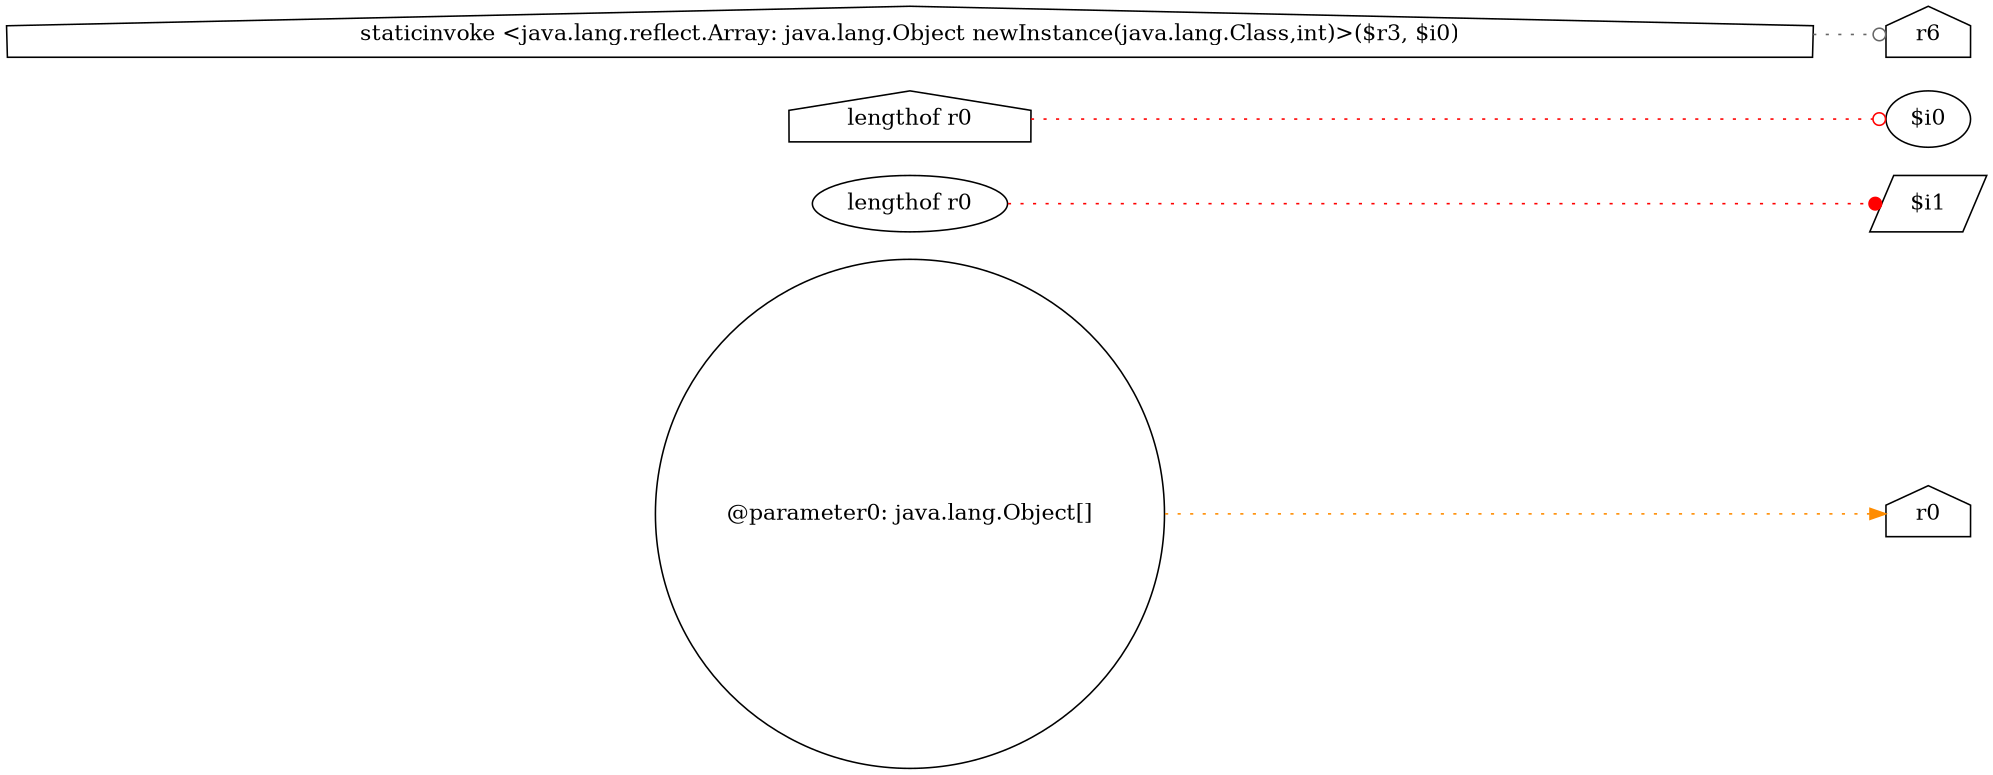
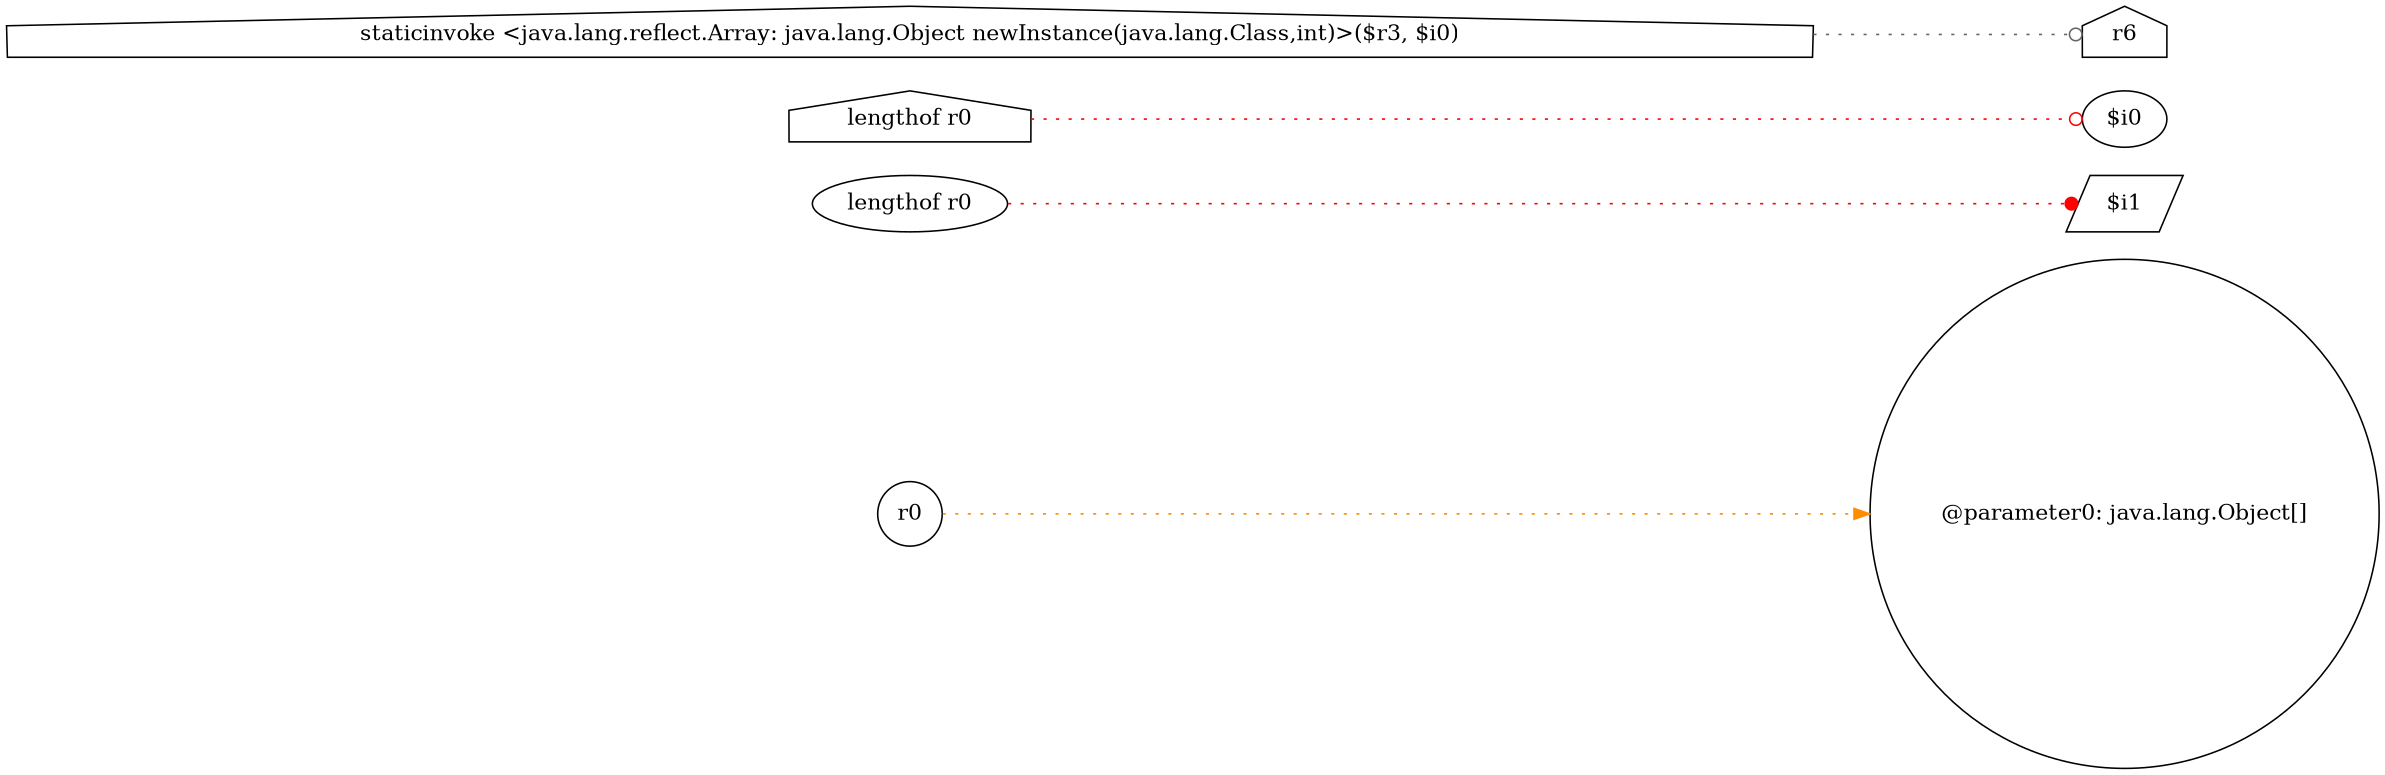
edge "@parameter0: java.lang.Object[]" -> "r0": reversed
node "r0": shape house -> circle
